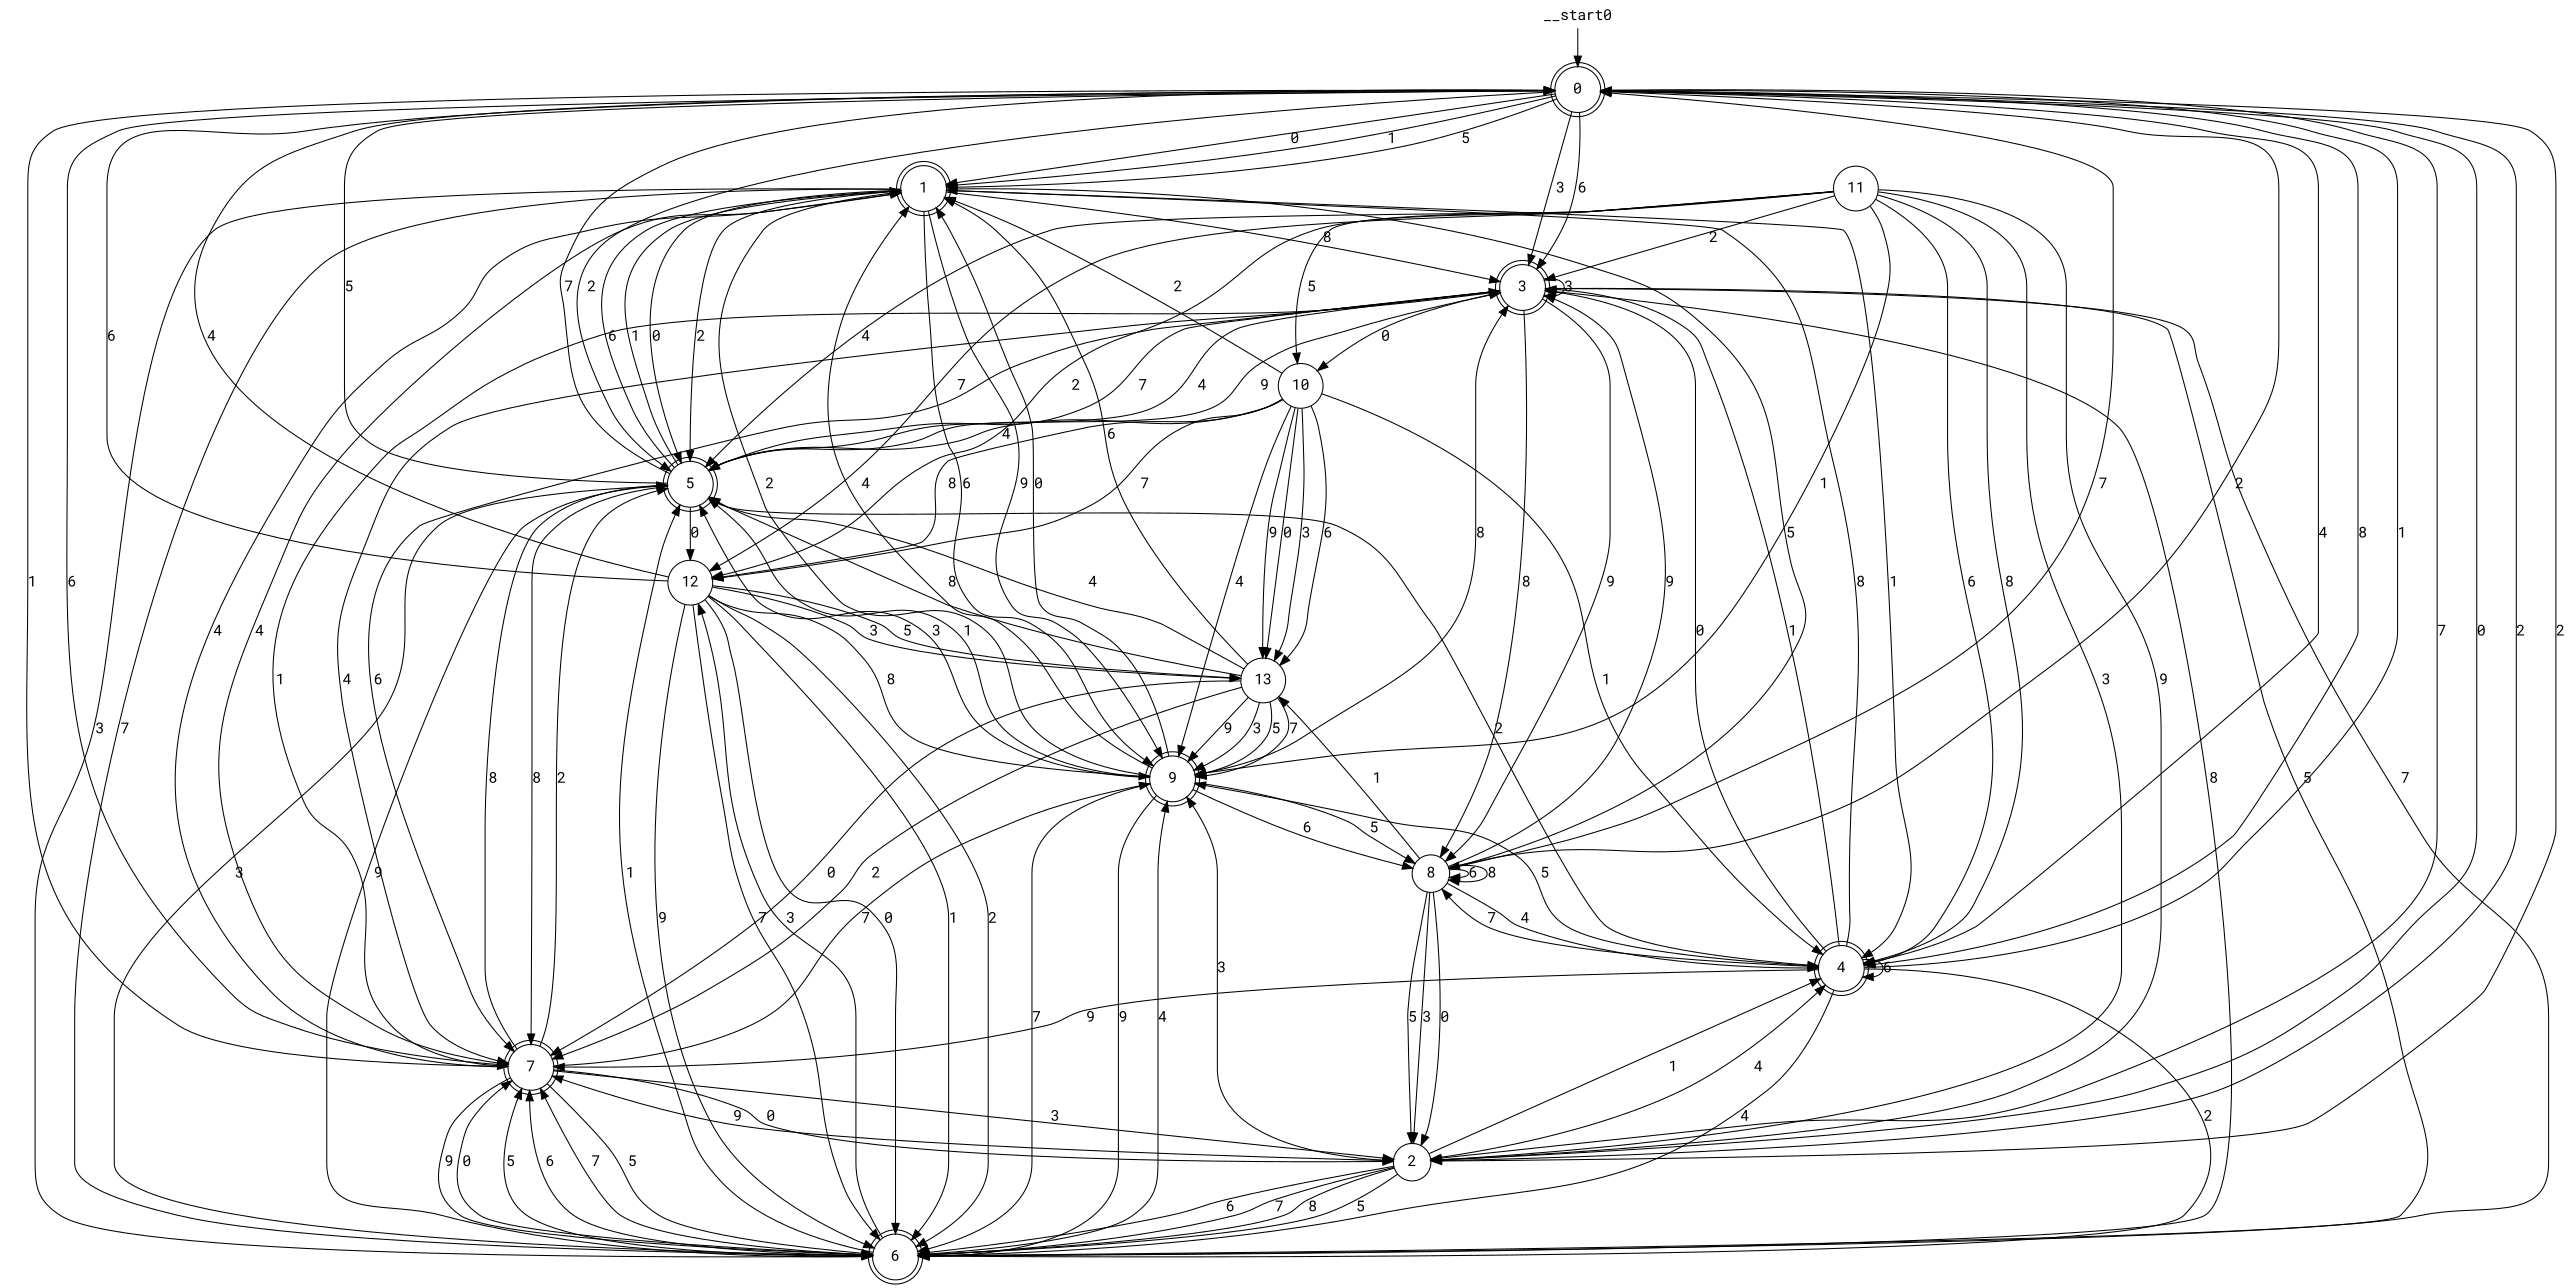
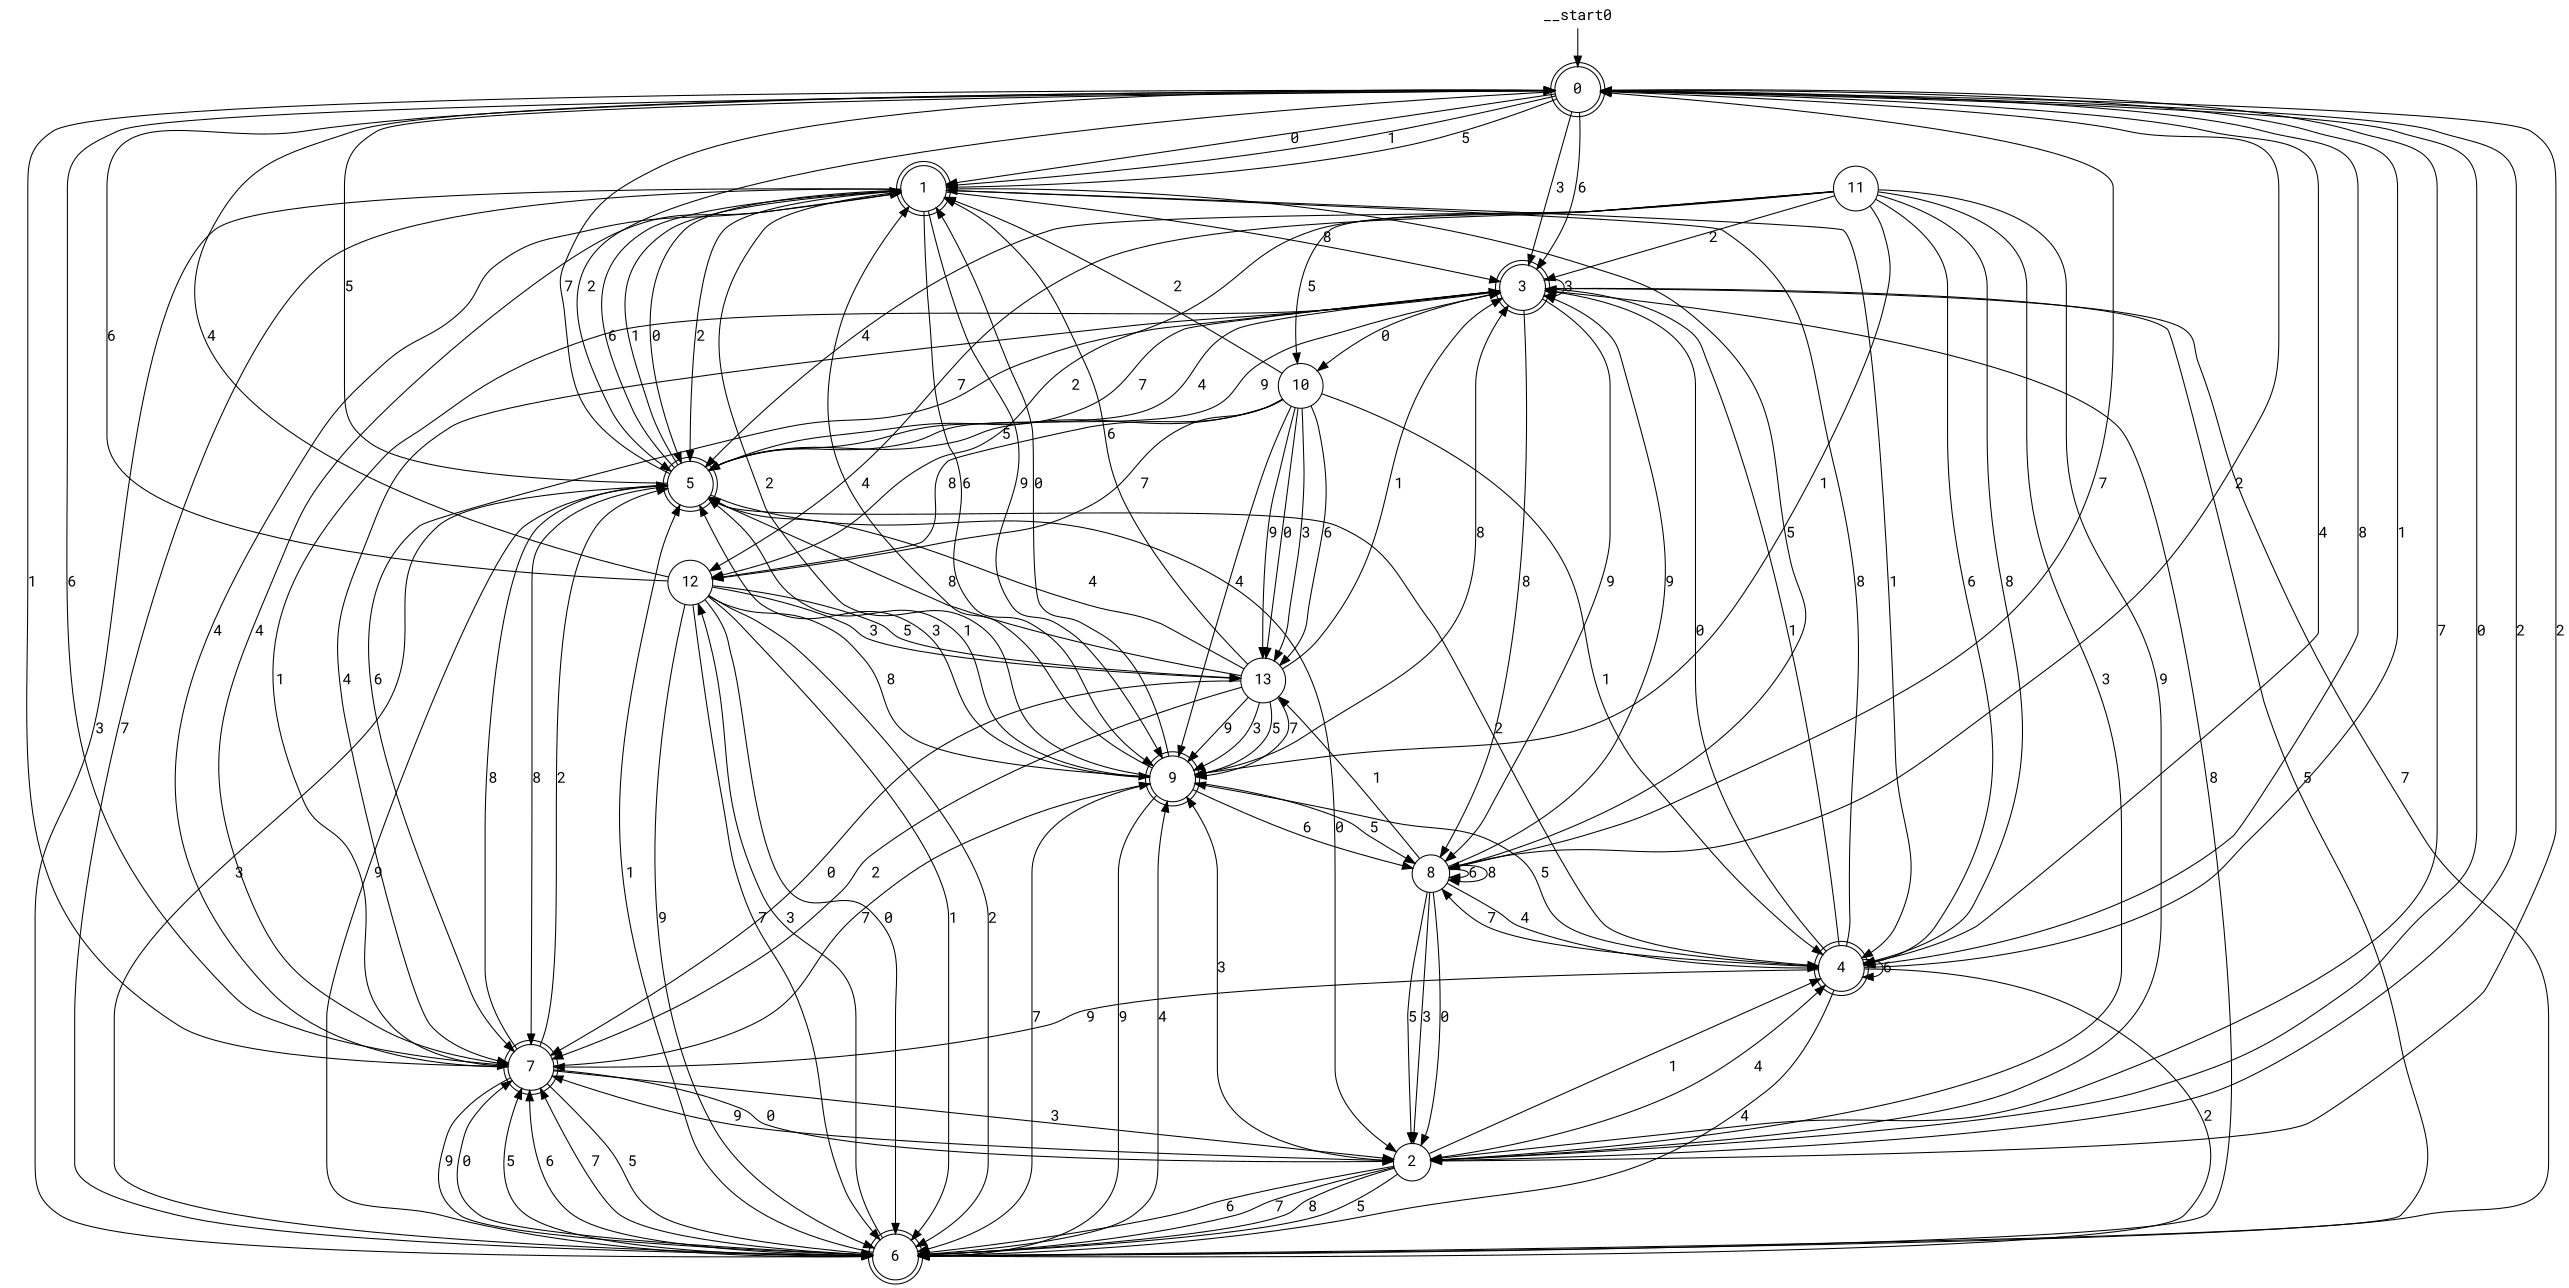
edge "10" -> "5": label "4" -> "5"
edge "13" -> "3": added, label "1"
edge "5" -> "12": now "5" -> "2"
